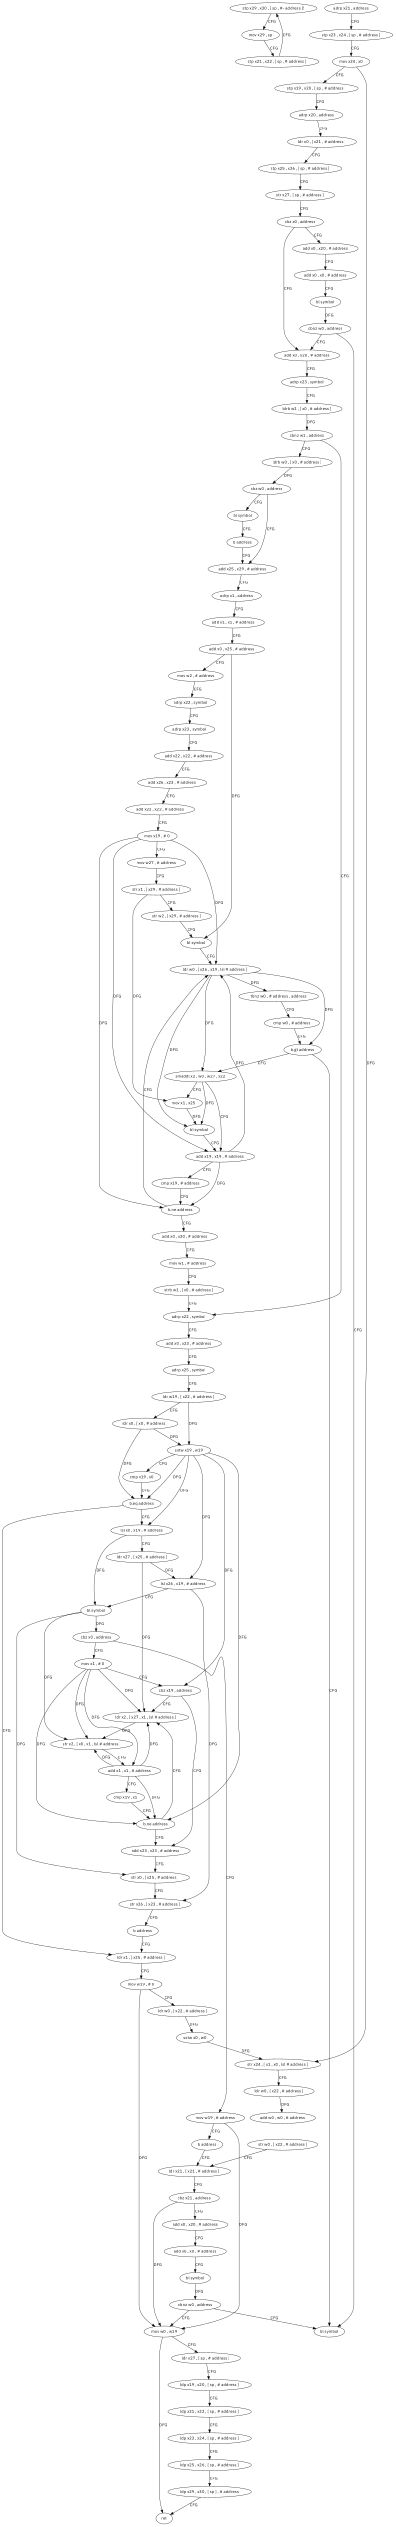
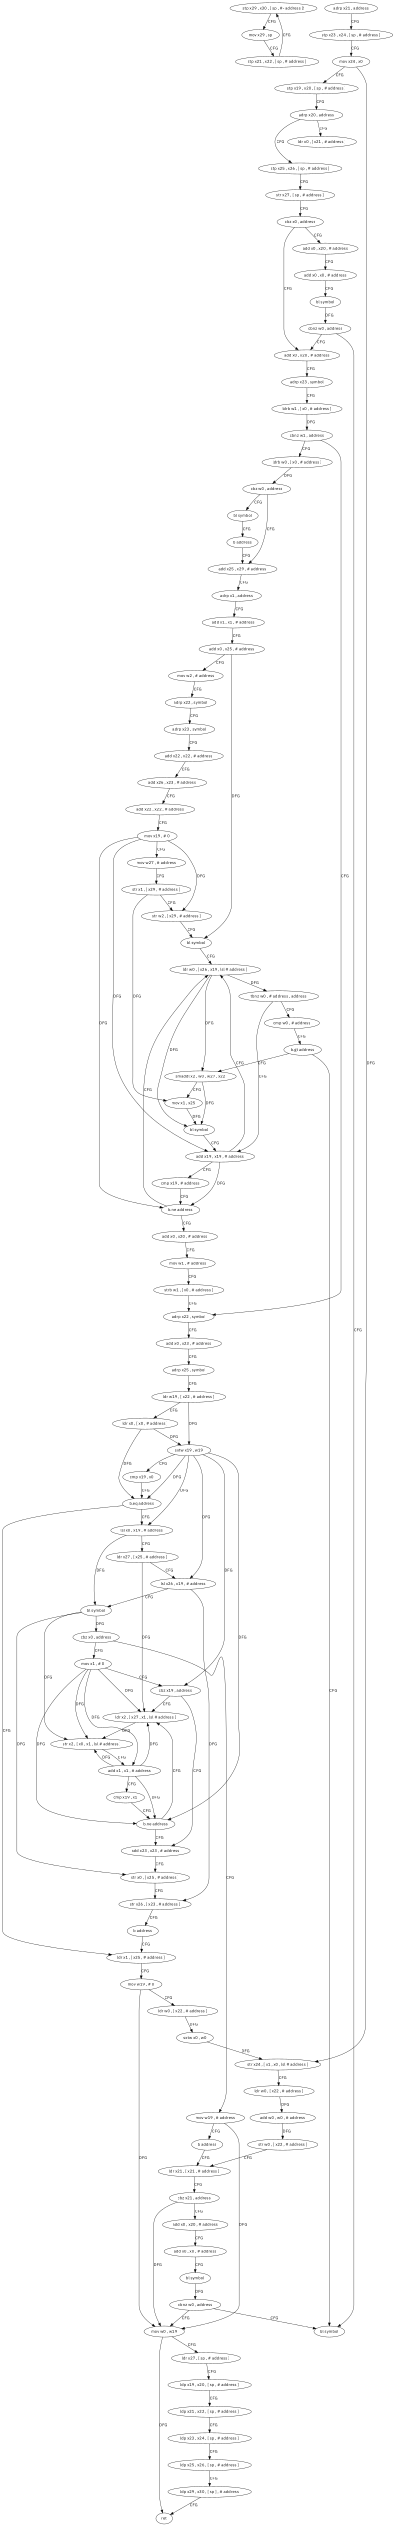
edge "ldr x0 , [ x21 , # address ]" -> "stp x25 , x26 , [ sp , # address ]": now "adrp x20 , address" -> "stp x25 , x26 , [ sp , # address ]"
edge "mov x19 , # 0" -> "ldr w0 , [ x26 , x19 , lsl # address ]": now "mov x19 , # 0" -> "str w2 , [ x29 , # address ]"
edge "ldr w0 , [ x26 , x19 , lsl # address ]" -> "b.gt address": removed, label "DFG"
edge "add x19 , x19 , # address" -> "ldr w0 , [ x26 , x19 , lsl # address ]": label "DFG" -> "CFG"
edge "smaddl x2 , w0 , w27 , x22" -> "add x19 , x19 , # address": now "tbnz w0 , # address , address" -> "add x19 , x19 , # address"
edge "ldr x27 , [ x25 , # address ]" -> "lsl x26 , x19 , # address": label "DFG" -> "CFG"
edge "add w0 , w0 , # address" -> "str w0 , [ x22 , # address ]": added, label "DFG"
